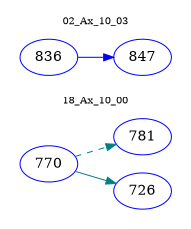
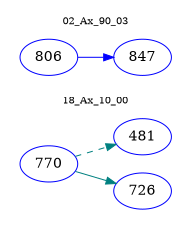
cluster "02_Ax_10_03": label "02_Ax_10_03" -> "02_Ax_90_03"
node "836": label "836" -> "806"
node "781": label "781" -> "481"
